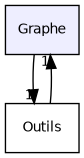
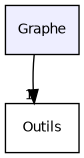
edge "Outils" -> "Graphe": removed
